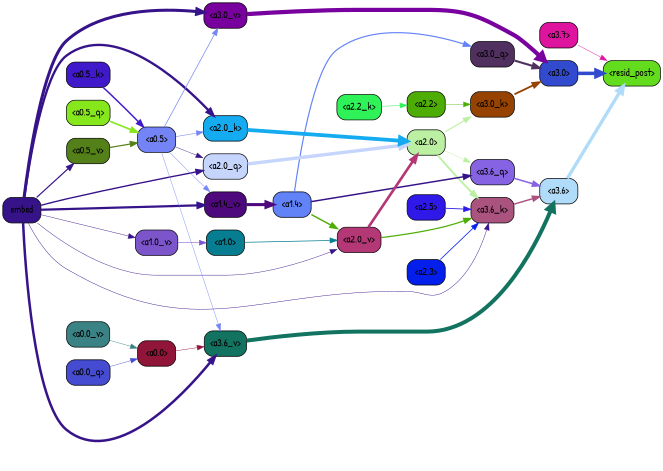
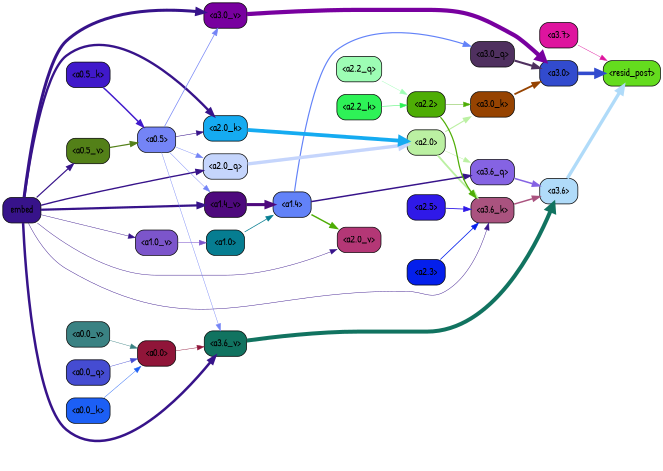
node "<a2.2_q>": added
node "<a0.5_q>": removed
edge "<a0.5>" -> "<a2.0_k>": color #7484f6 -> #37138a
edge "<a0.5>" -> "<a2.0_q>": color #37138a -> #7484f6
edge "<a2.0_v>" -> "<a2.0>": removed
edge "<a2.0_v>" -> "<a3.6_k>": now "<a2.2>" -> "<a3.6_k>"
edge "<a1.0>" -> "<a2.0_v>": now "<a1.0>" -> "<a1.4>"
node "<a0.0_k>": added
